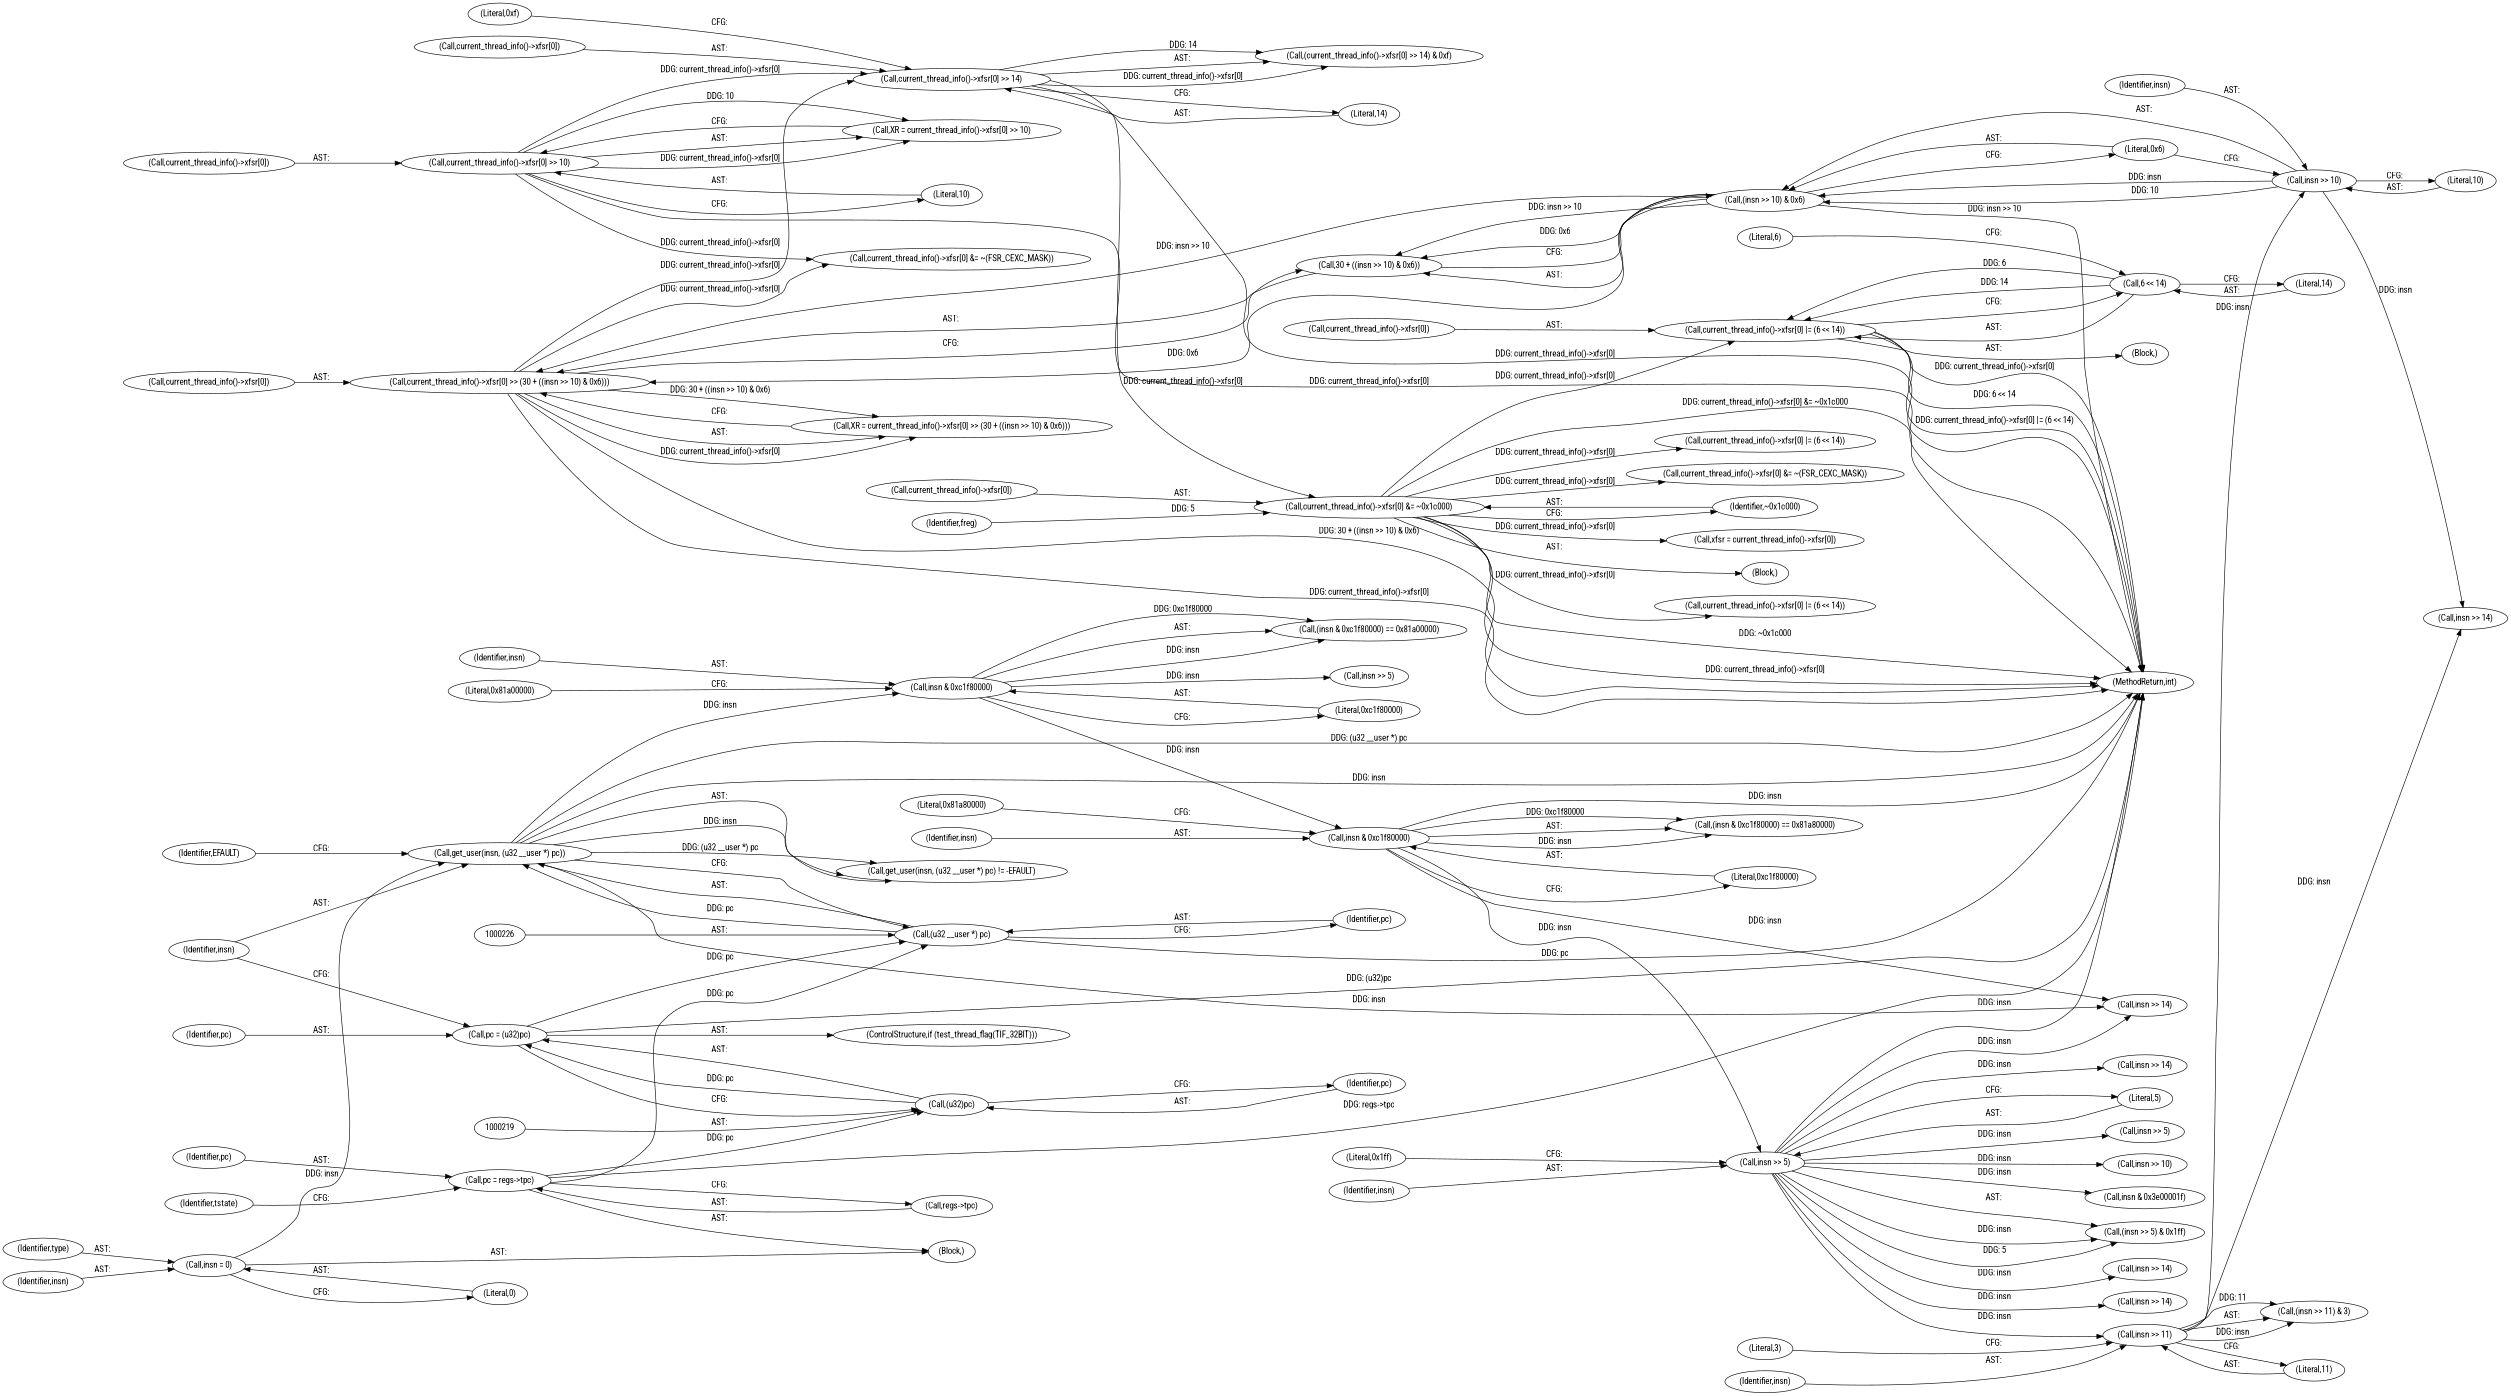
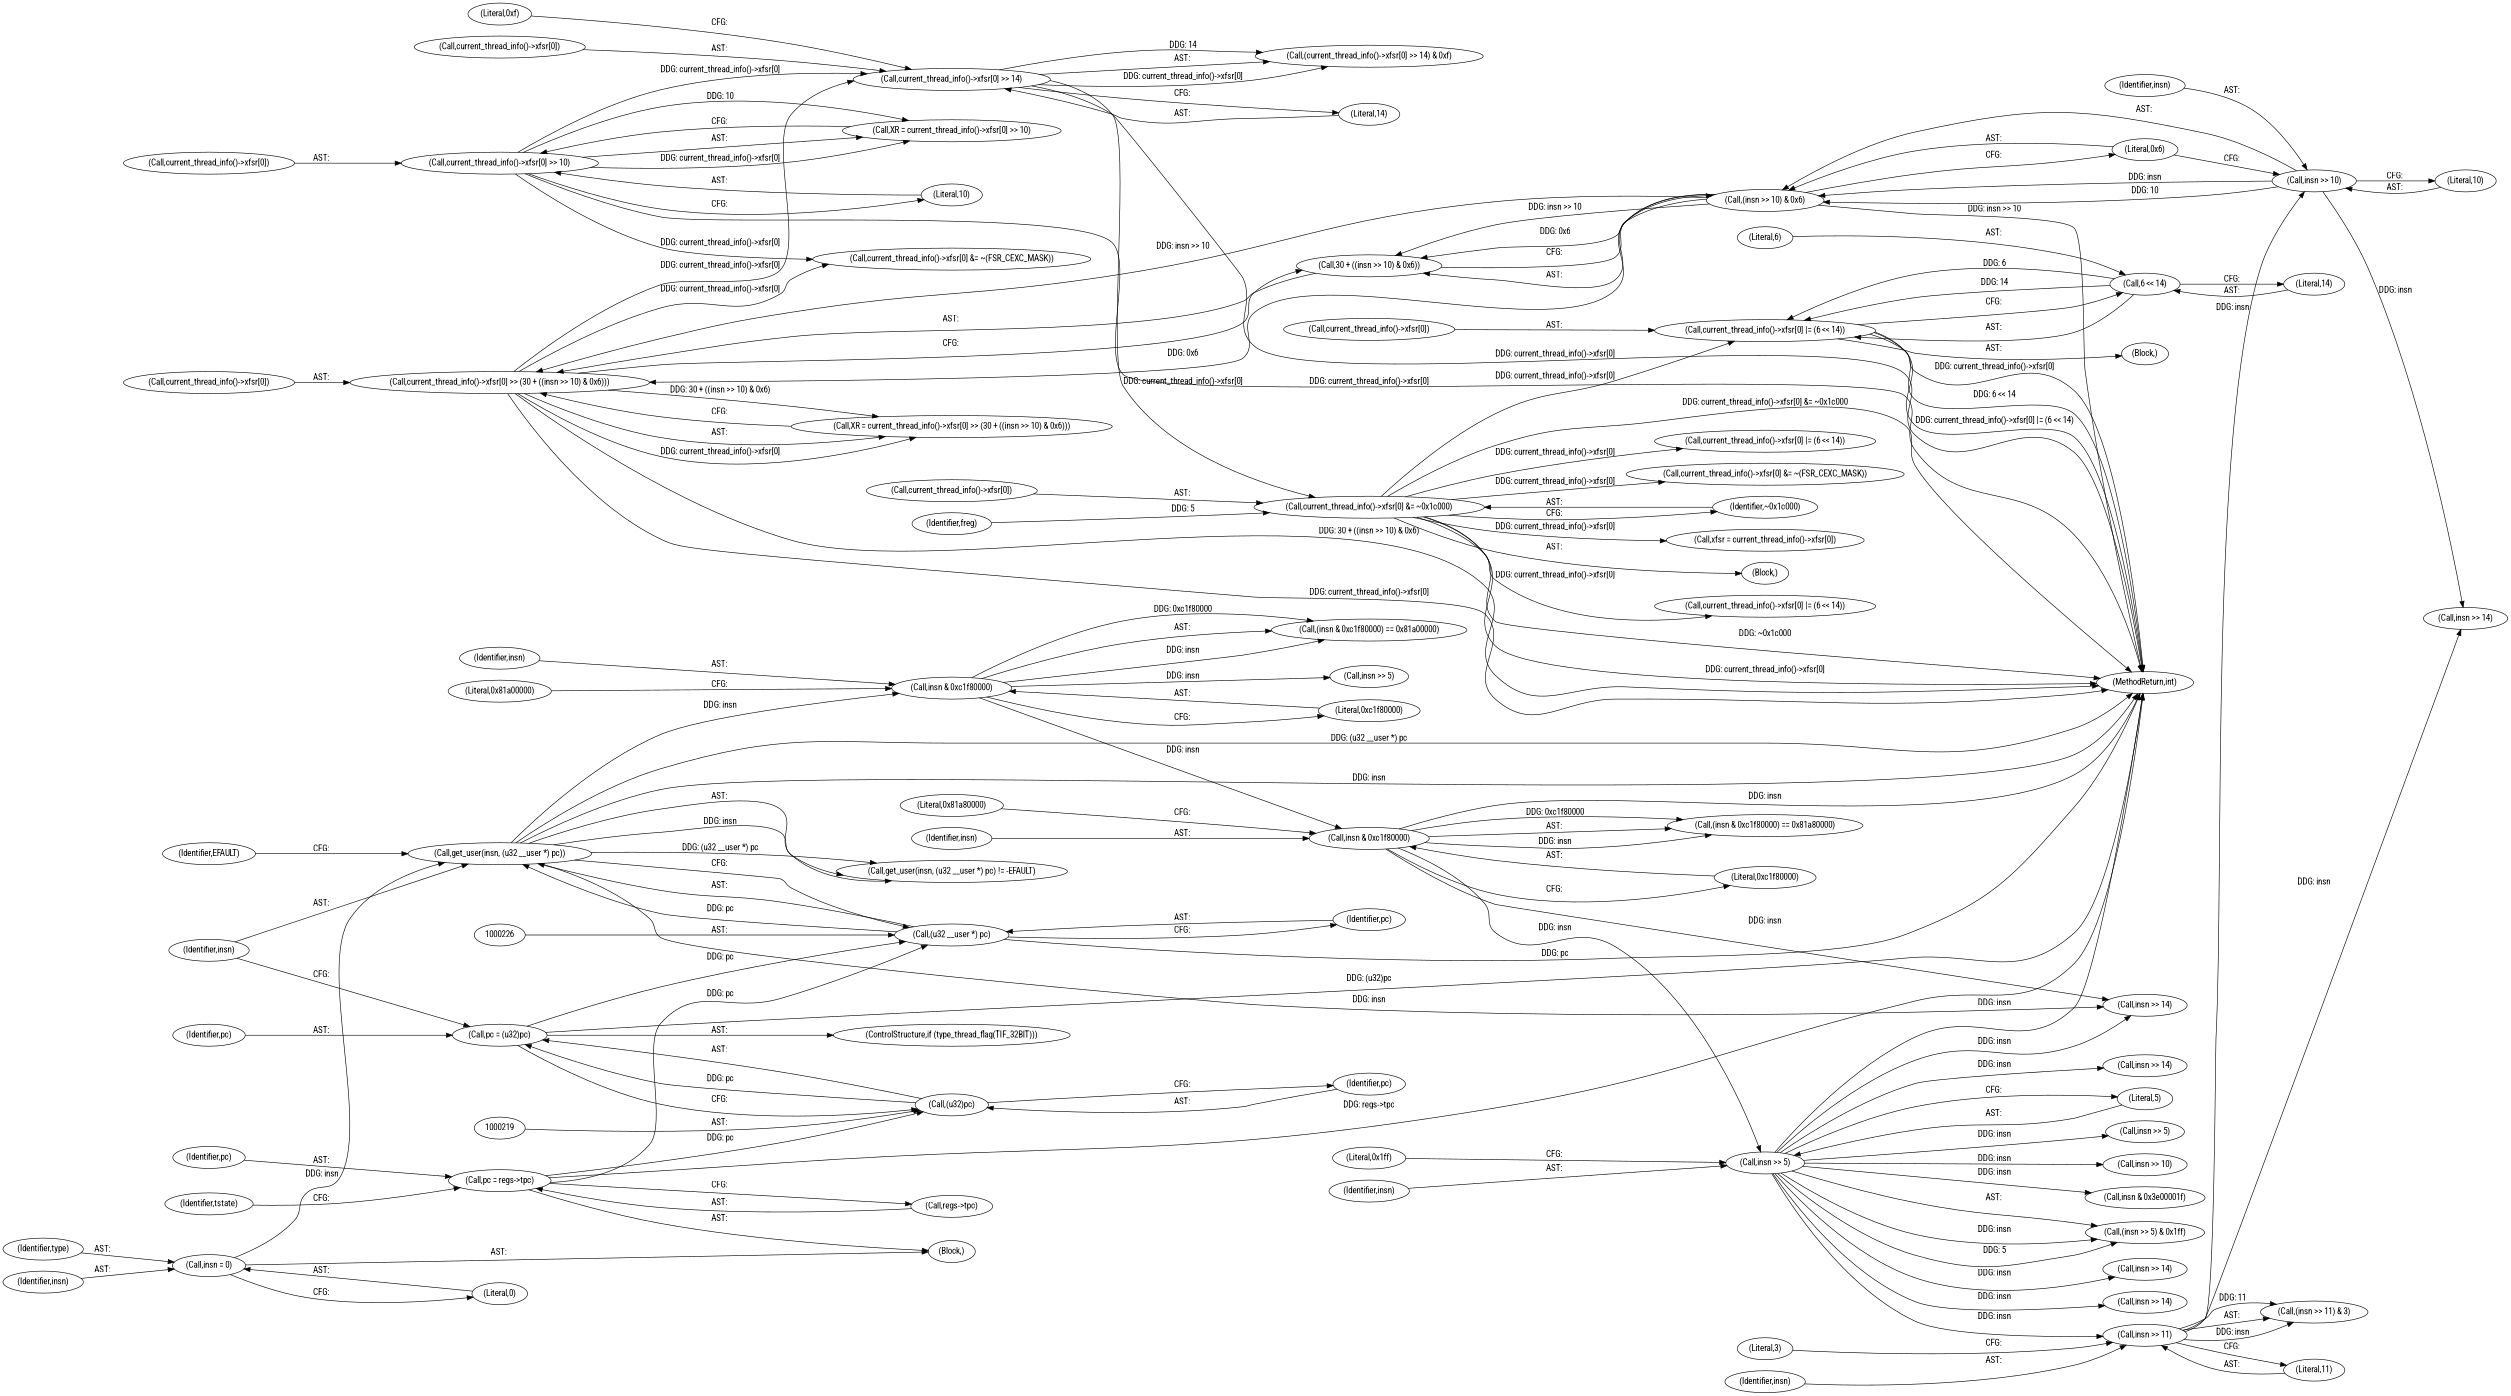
edge "(Literal,6)" -> "(Call,6 << 14)": label "CFG: " -> "AST: "
node "(ControlStructure,if (test_thread_flag(TIF_32BIT)))": label "(ControlStructure,if (test_thread_flag(TIF_32BIT)))" -> "(ControlStructure,if (type_thread_flag(TIF_32BIT)))"
